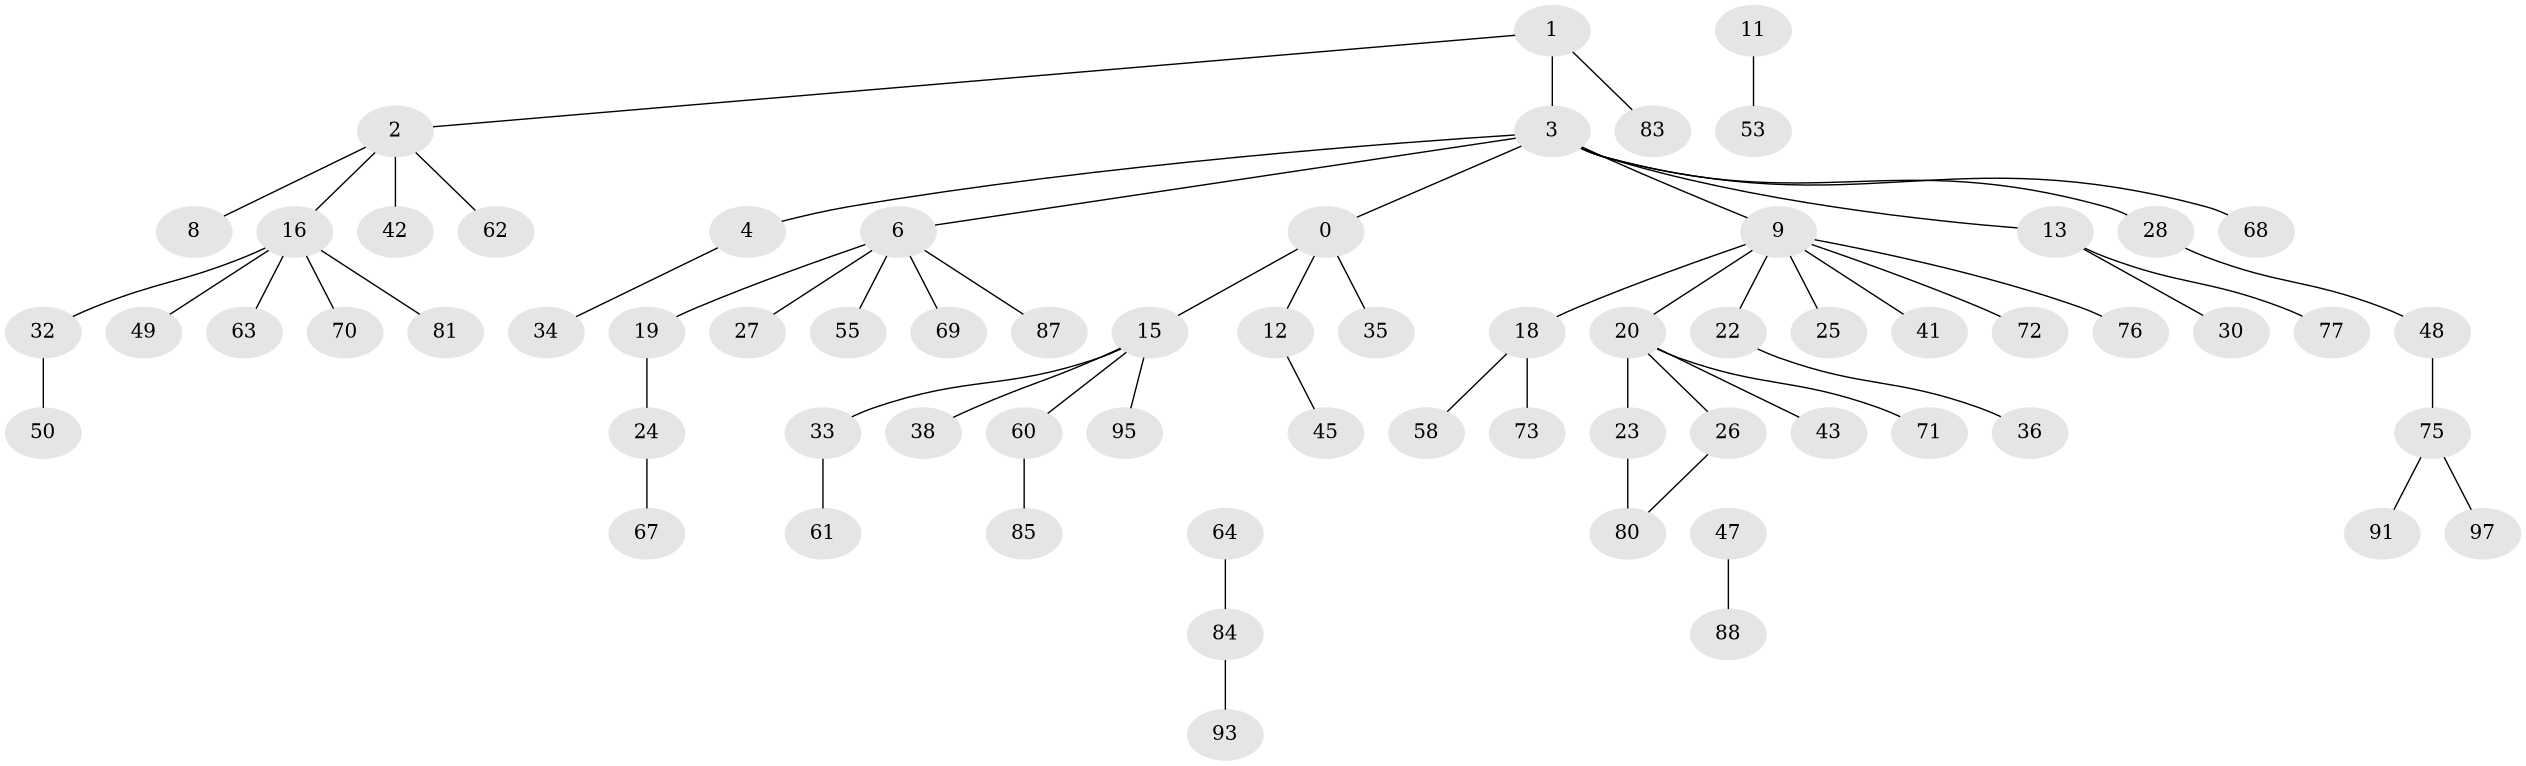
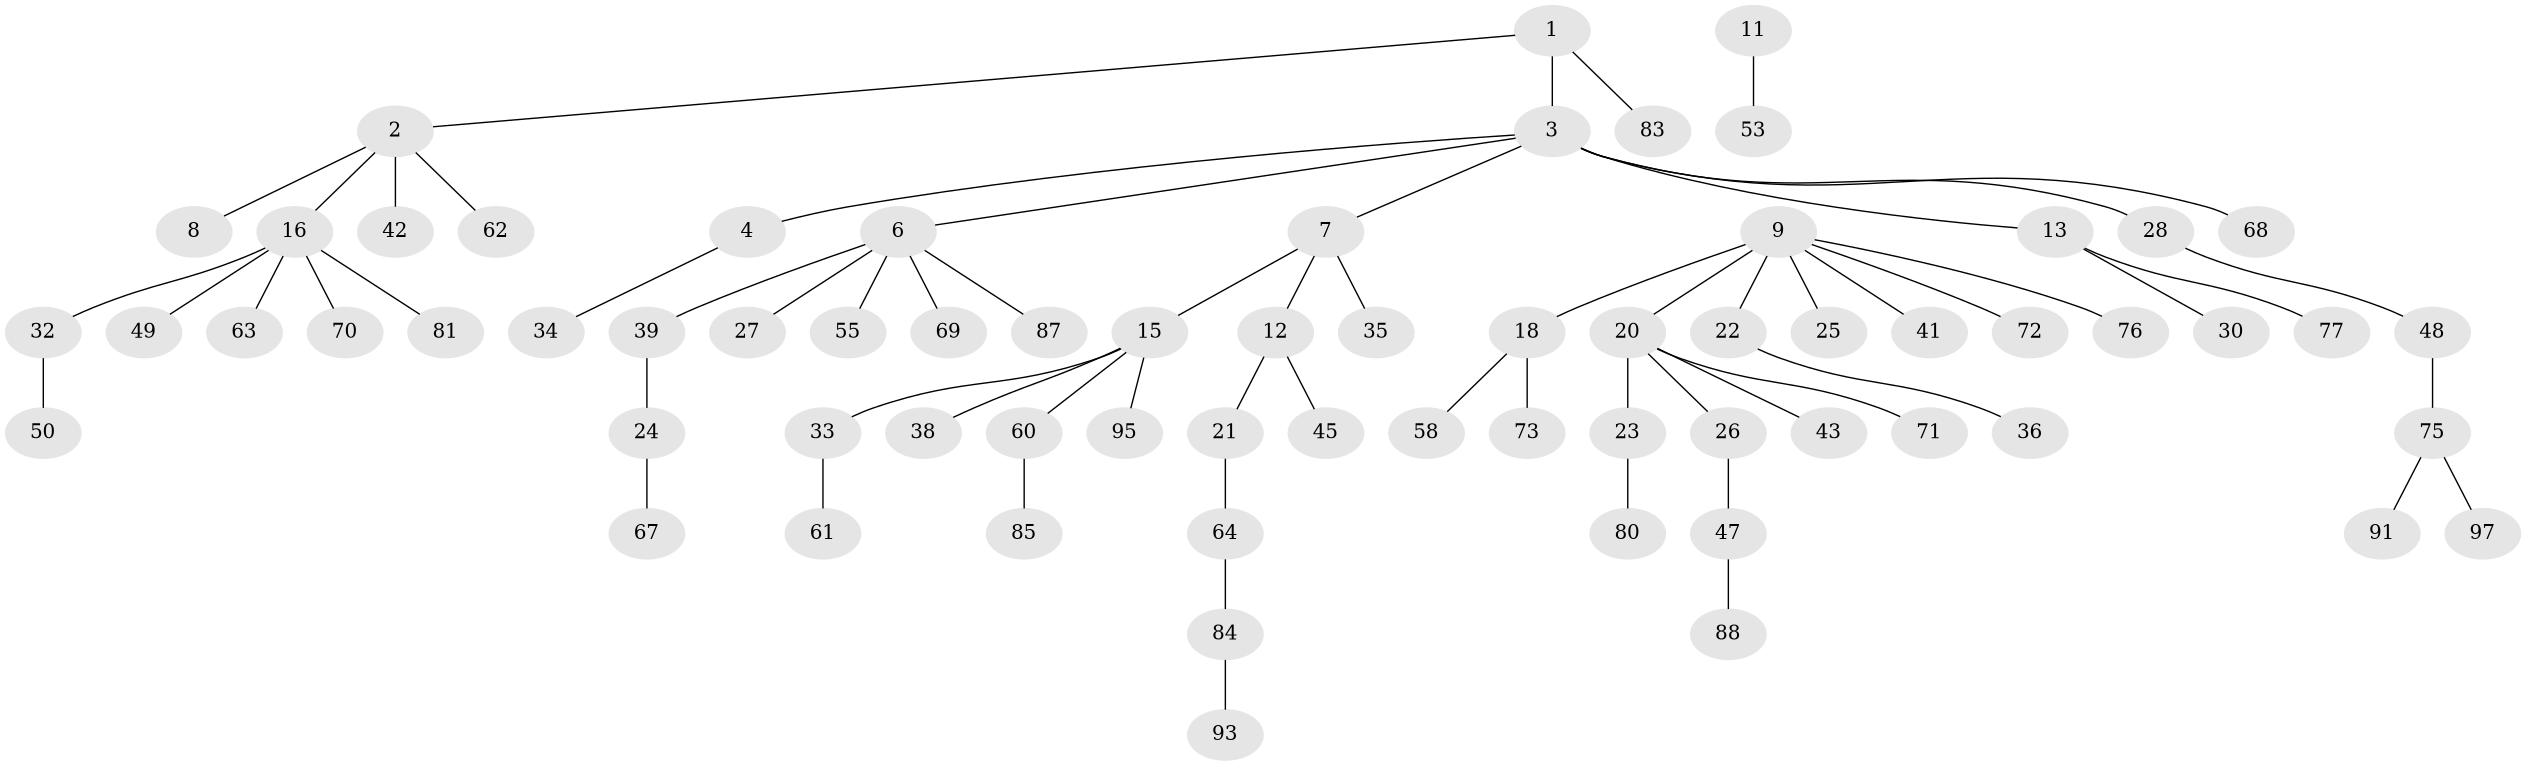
edge "3" -- "9": removed
node "0": label "0" -> "7"
node "19": label "19" -> "39"
node "21": added
edge "26" -- "80": now "26" -- "47"
